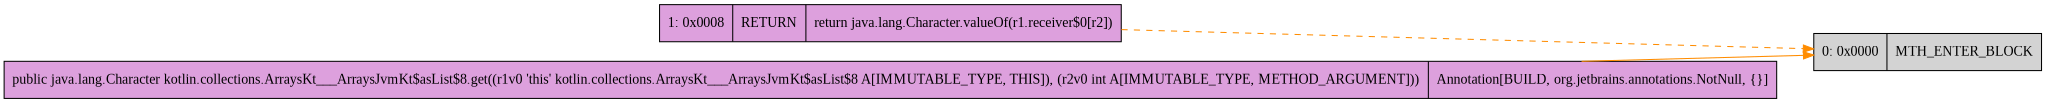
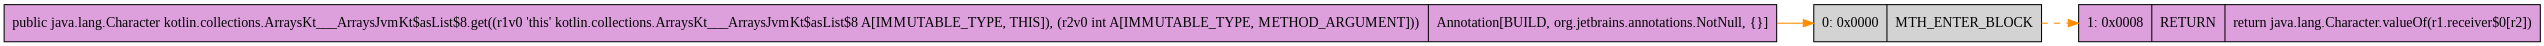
edge "1: 0x0008" -> "0: 0x0000": reversed
